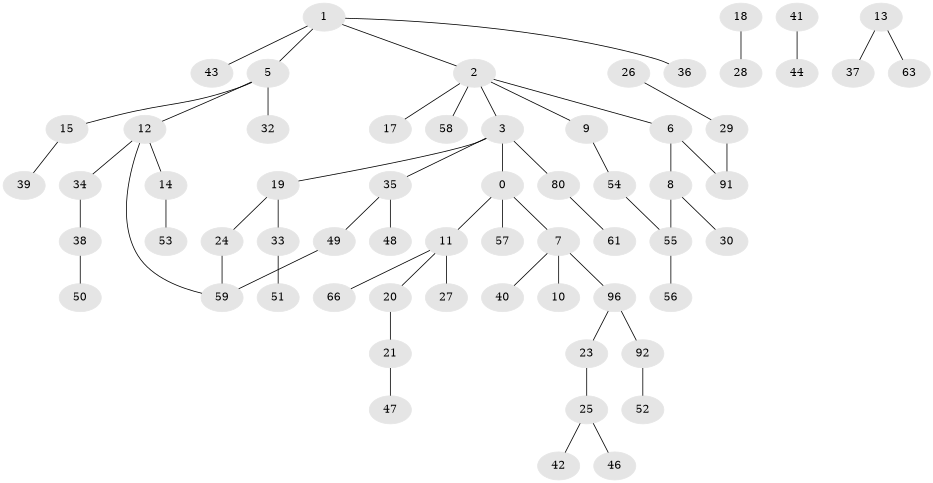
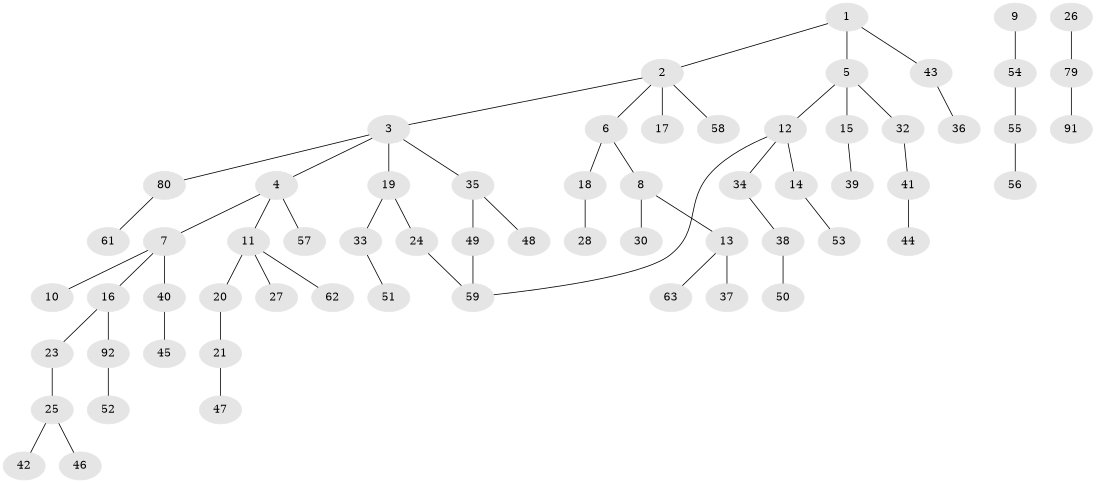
edge "1" -- "36": now "43" -- "36"
edge "2" -- "9": removed
node "29": label "29" -> "79"
edge "6" -- "91": now "6" -- "18"
edge "32" -- "41": added
node "0": label "0" -> "4"
edge "8" -- "55": now "8" -- "13"
node "66": label "66" -> "62"
node "96": label "96" -> "16"
node "45": added
